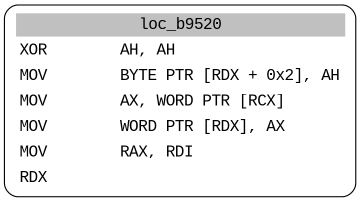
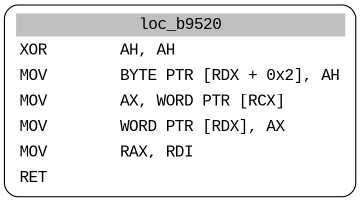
node "loc_b9520": text "RDX" -> "RET"
